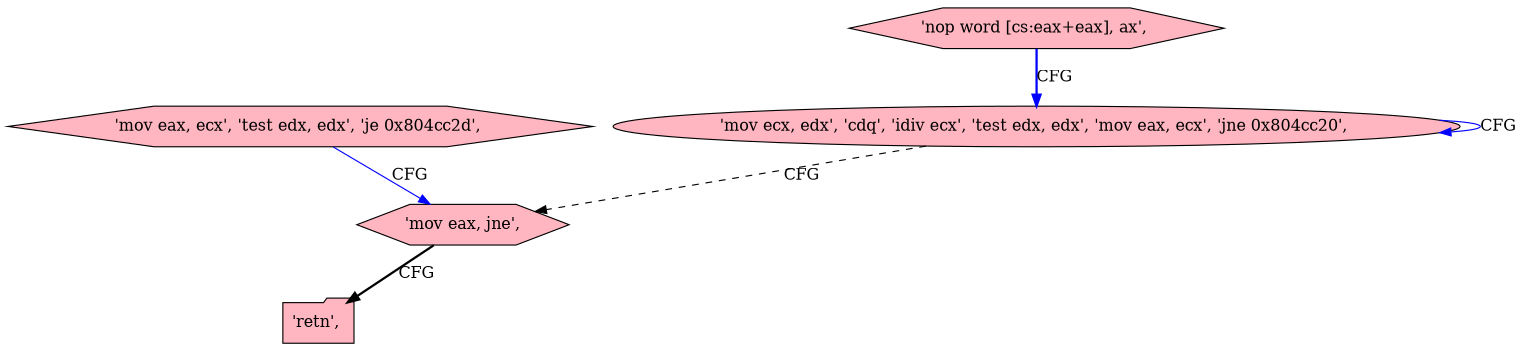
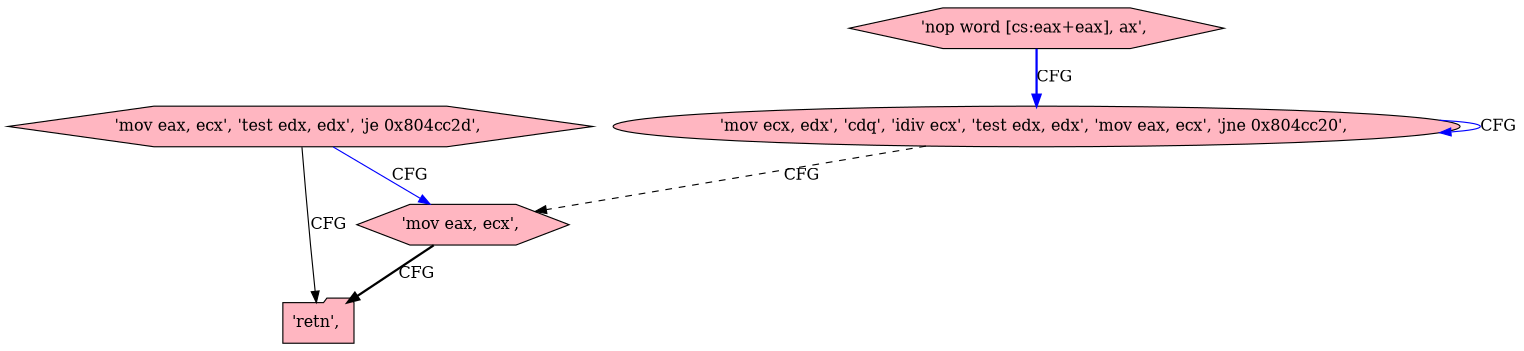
edge "'mov eax, ecx', 'test edx, edx', 'je 0x804cc2d'," -> "'retn',": added, label "CFG"
node "'mov eax, jne',": label "'mov eax, jne'," -> "'mov eax, ecx',"
